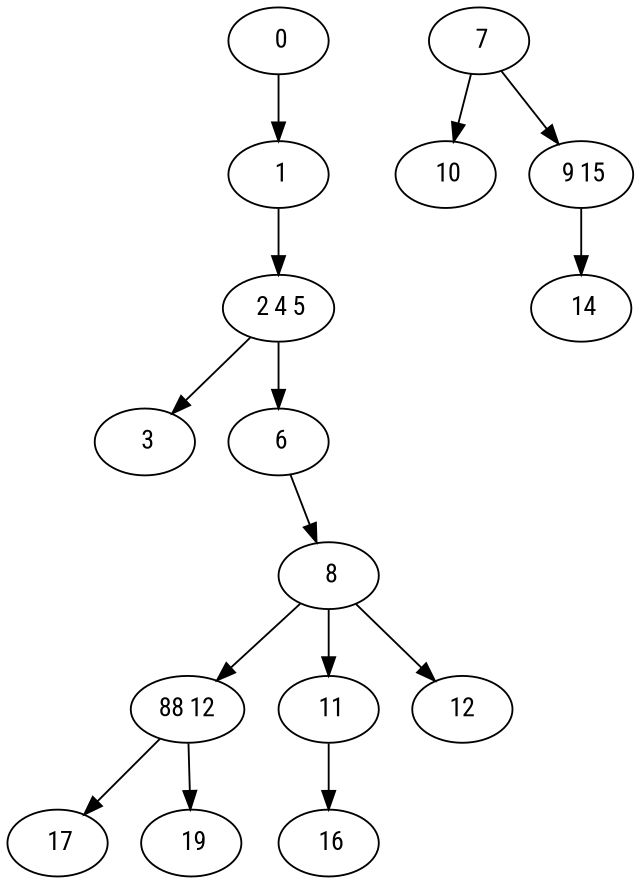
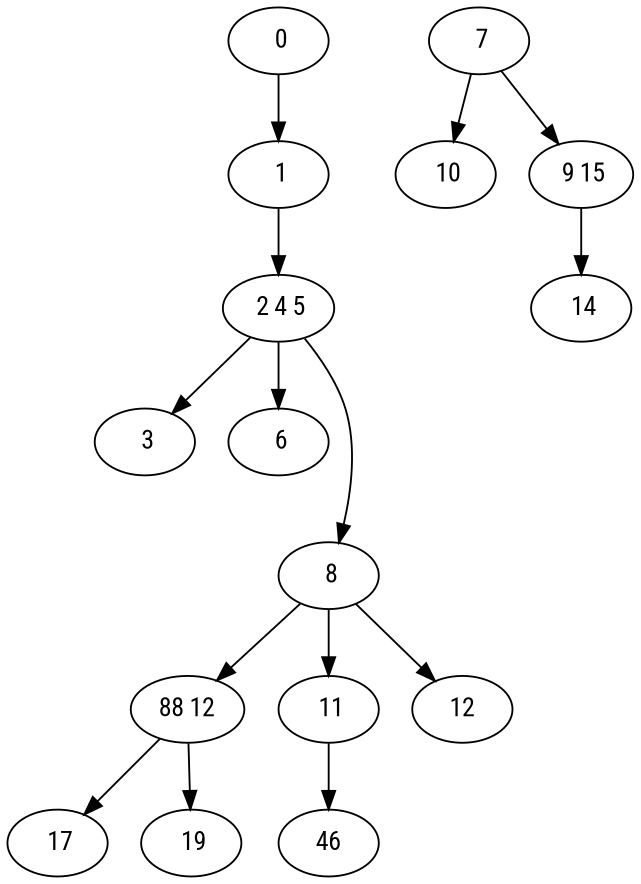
edge "6" -> "8": now "2 4 5" -> "8"
node "16": label "16" -> "46"
